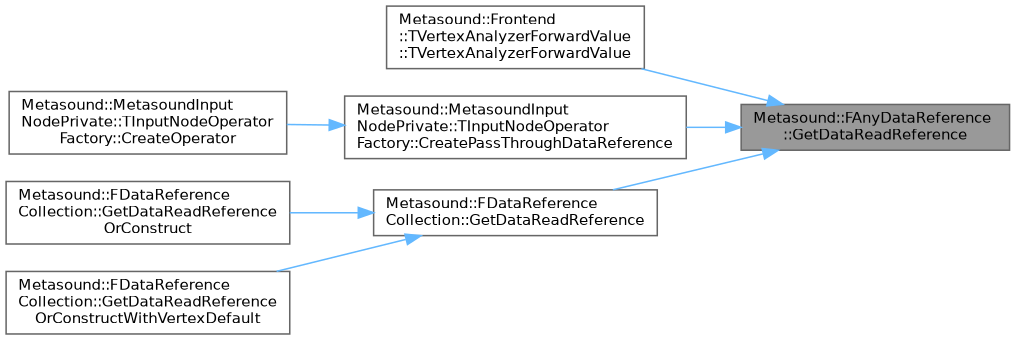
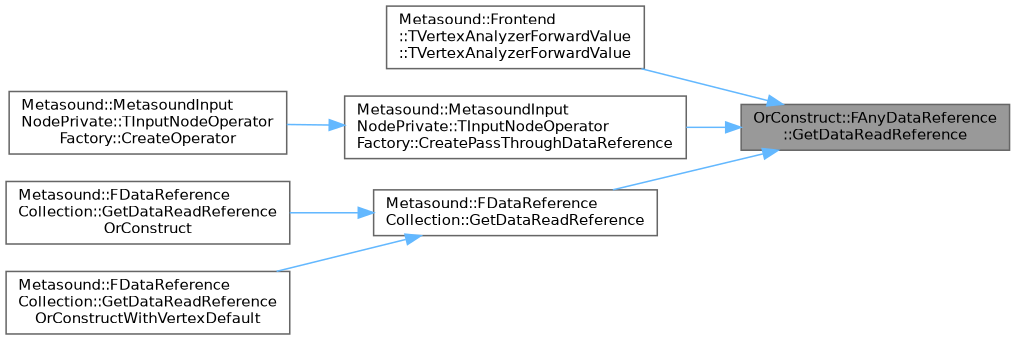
node "Metasound::FAnyDataReference ::GetDataReadReference": label "Metasound::FAnyDataReference ::GetDataReadReference" -> "OrConstruct::FAnyDataReference ::GetDataReadReference"
